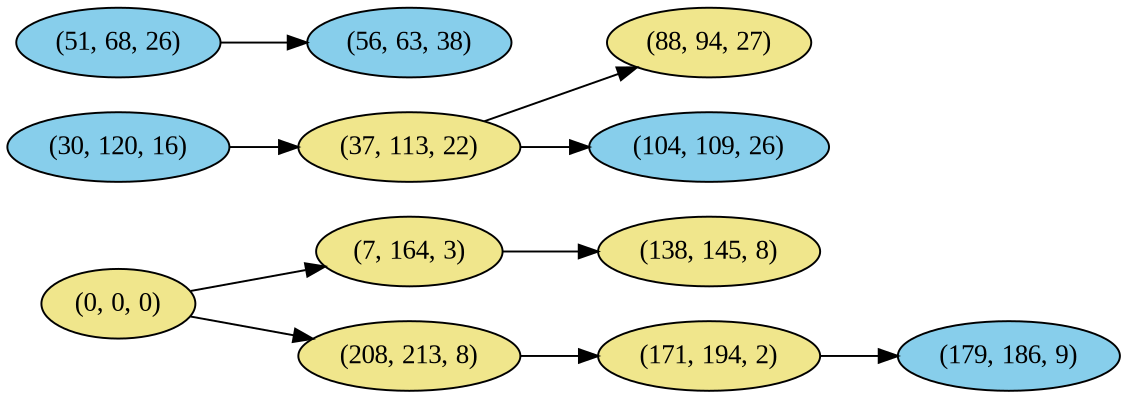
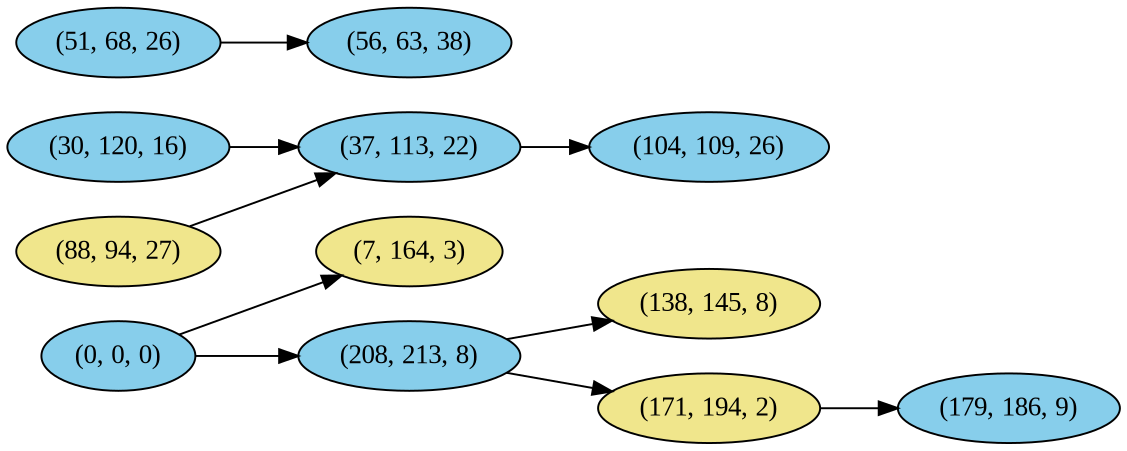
edge "(37, 113, 22)" -> "(88, 94, 27)": reversed
node "(37, 113, 22)": fillcolor khaki -> skyblue
edge "(7, 164, 3)" -> "(138, 145, 8)": now "(208, 213, 8)" -> "(138, 145, 8)"
node "(0, 0, 0)": fillcolor khaki -> skyblue
node "(208, 213, 8)": fillcolor khaki -> skyblue
